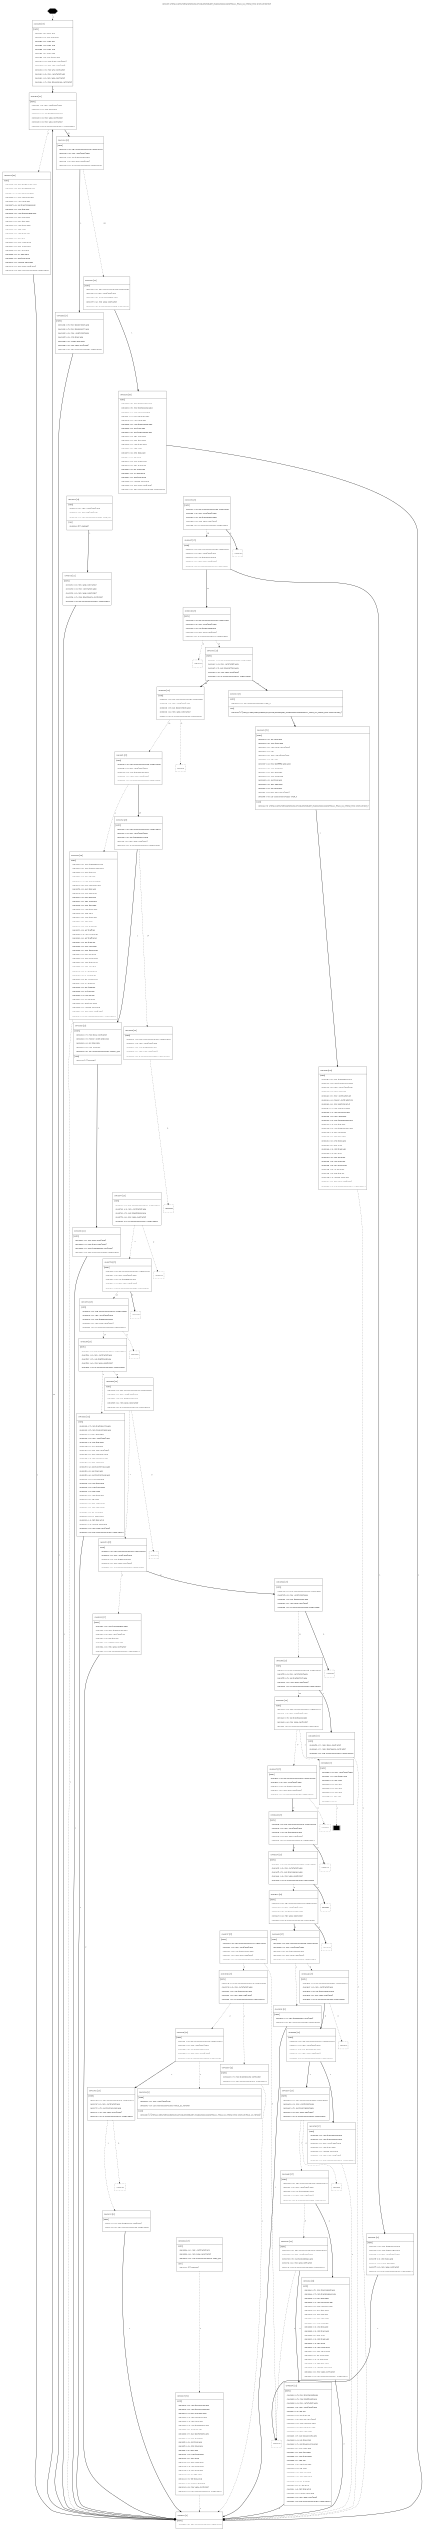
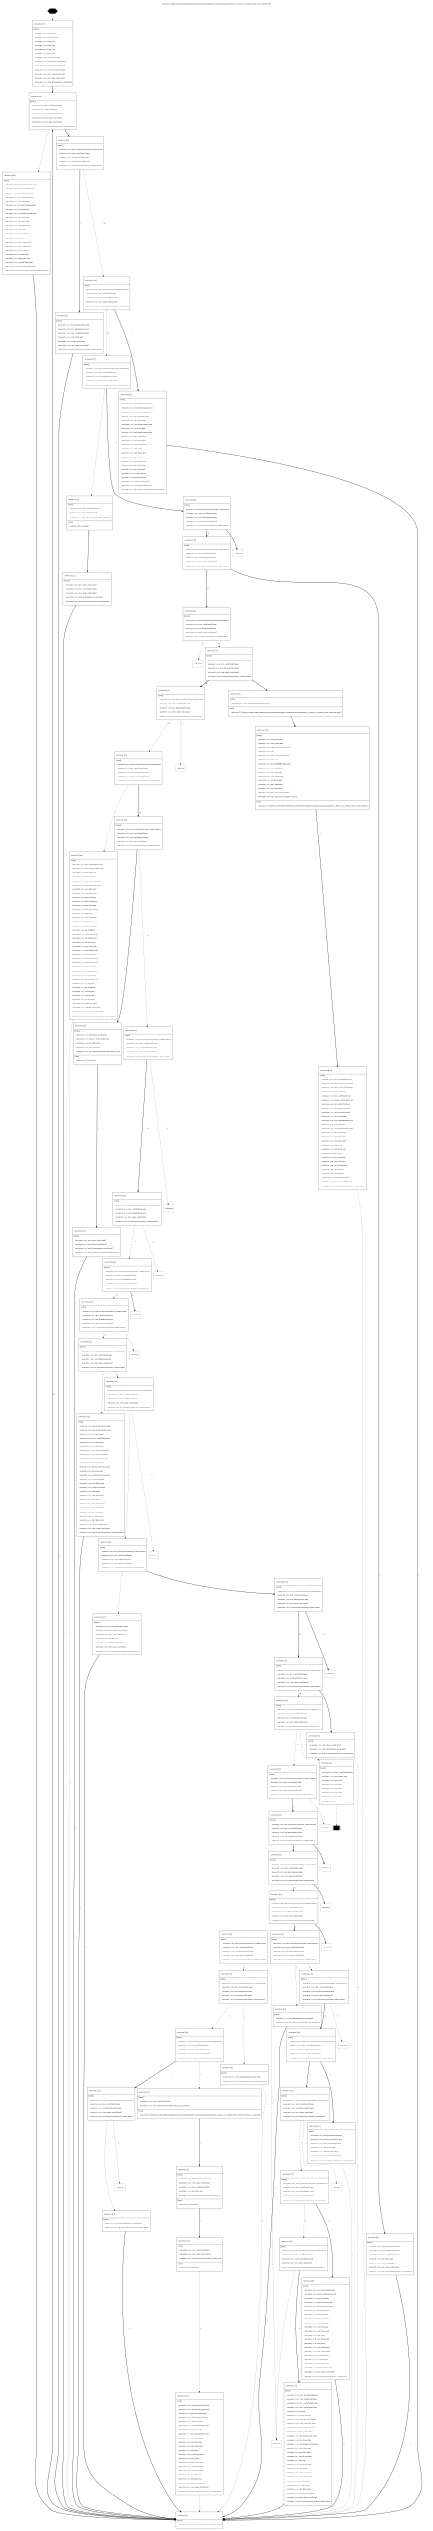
node "0x401463 [25]": added
edge "0x40147c [25]" -> "0x401495 [25]": style dashed -> bold
edge "0x40152b [25]" -> "0x401544 [25]": added, label "14"
edge "0x4015da [25]" -> "0x4015f3 [25]": style dashed -> bold
node "0x401b9f [23]": added
edge "0x4017e2 [27]" -> "0x401c2e": now "0x4017e2 [27]" -> "0x401f47 [5]"
